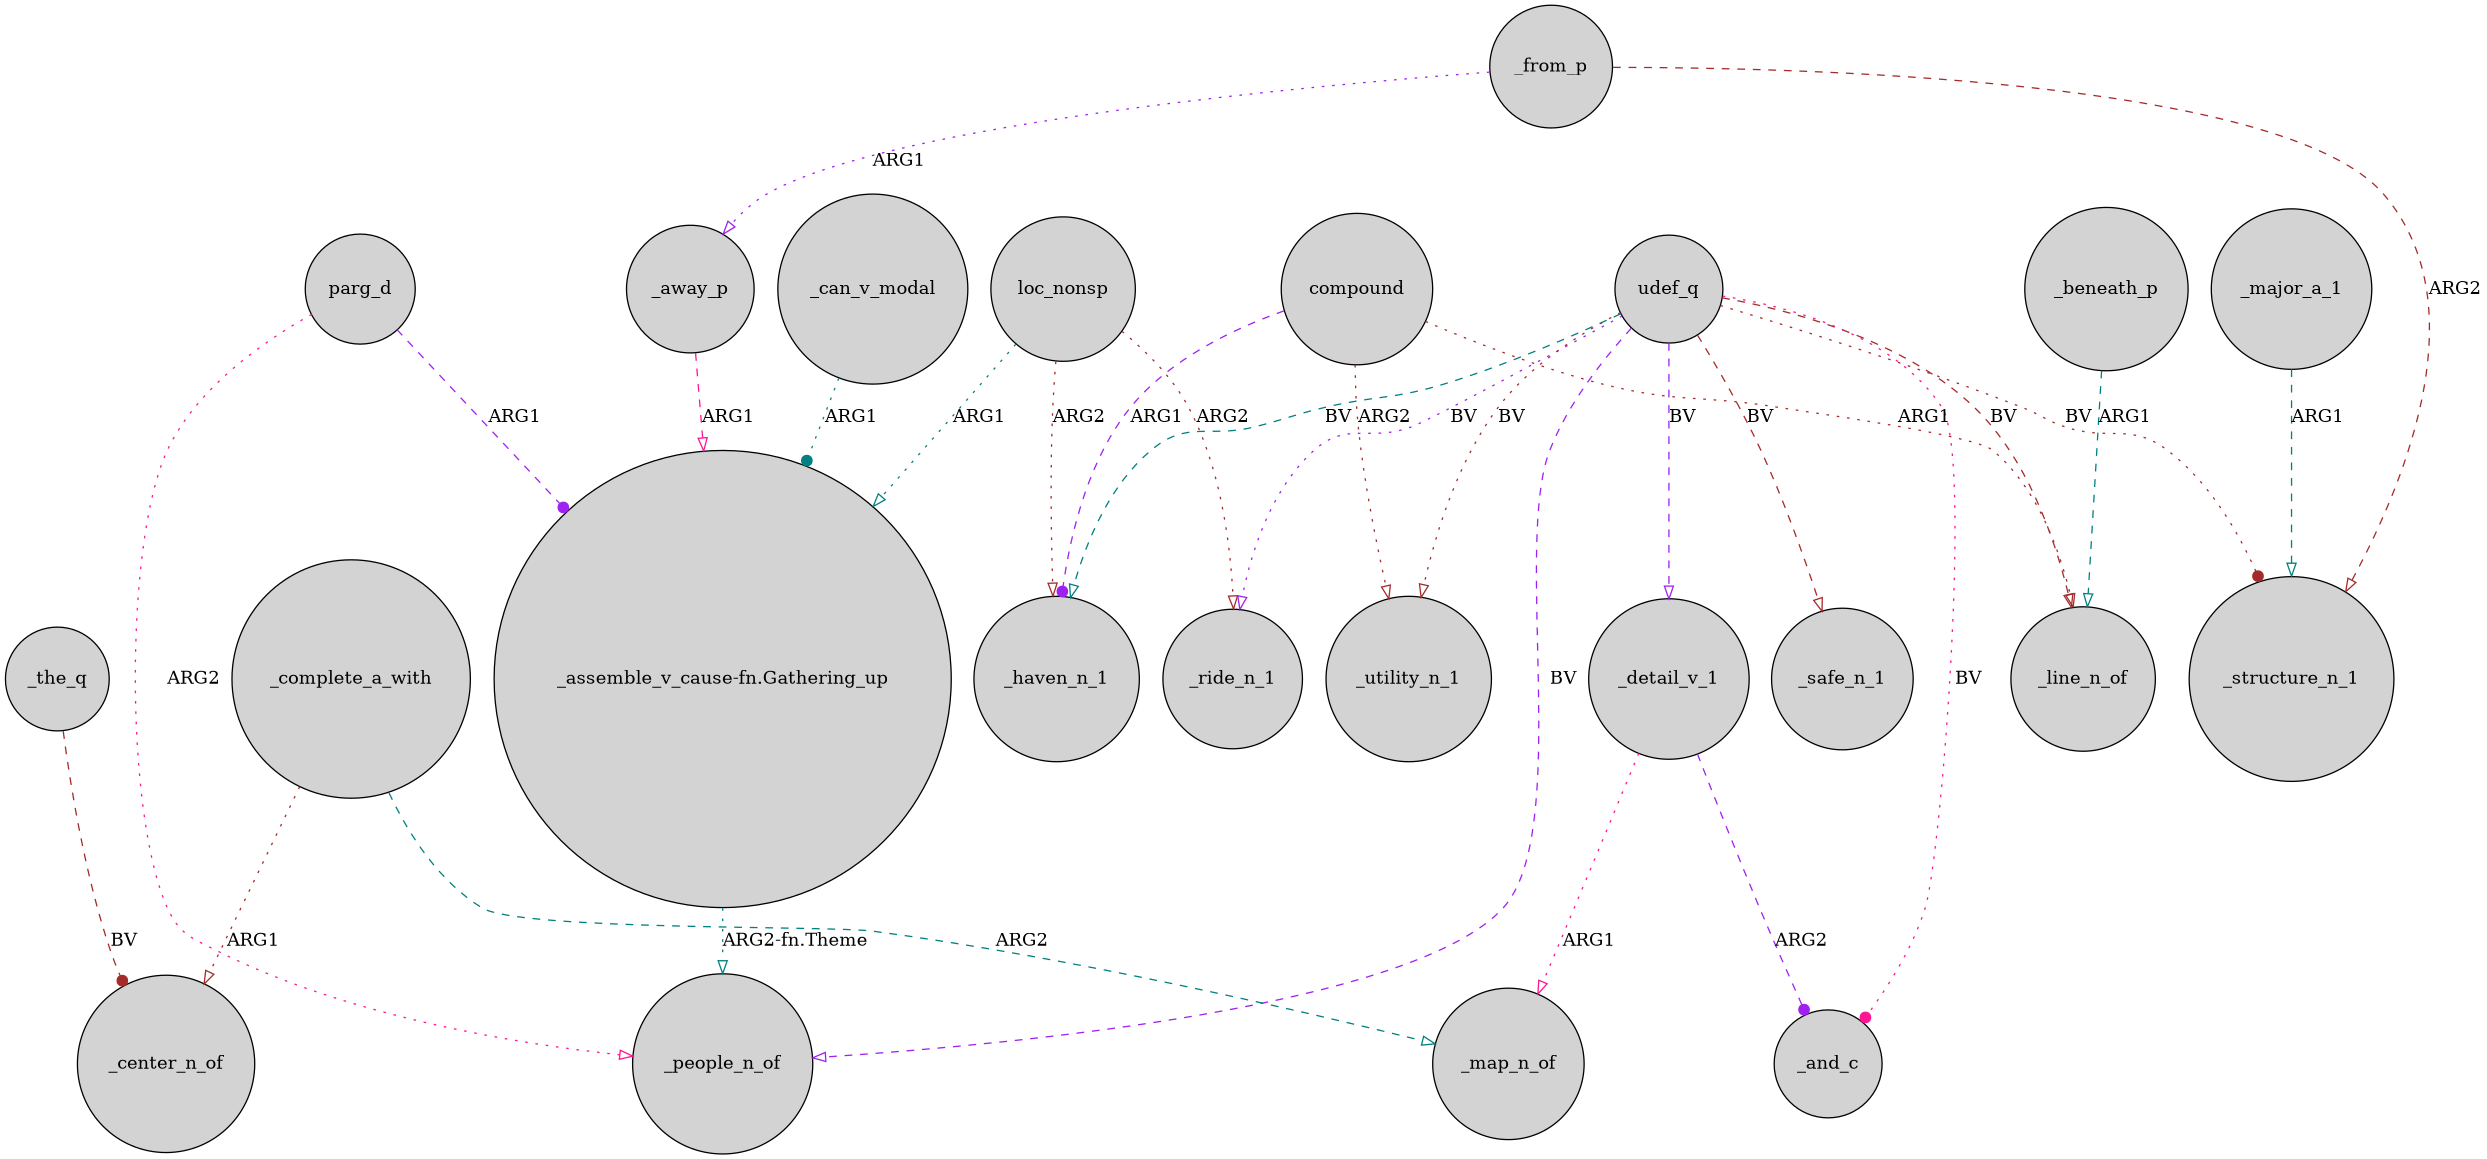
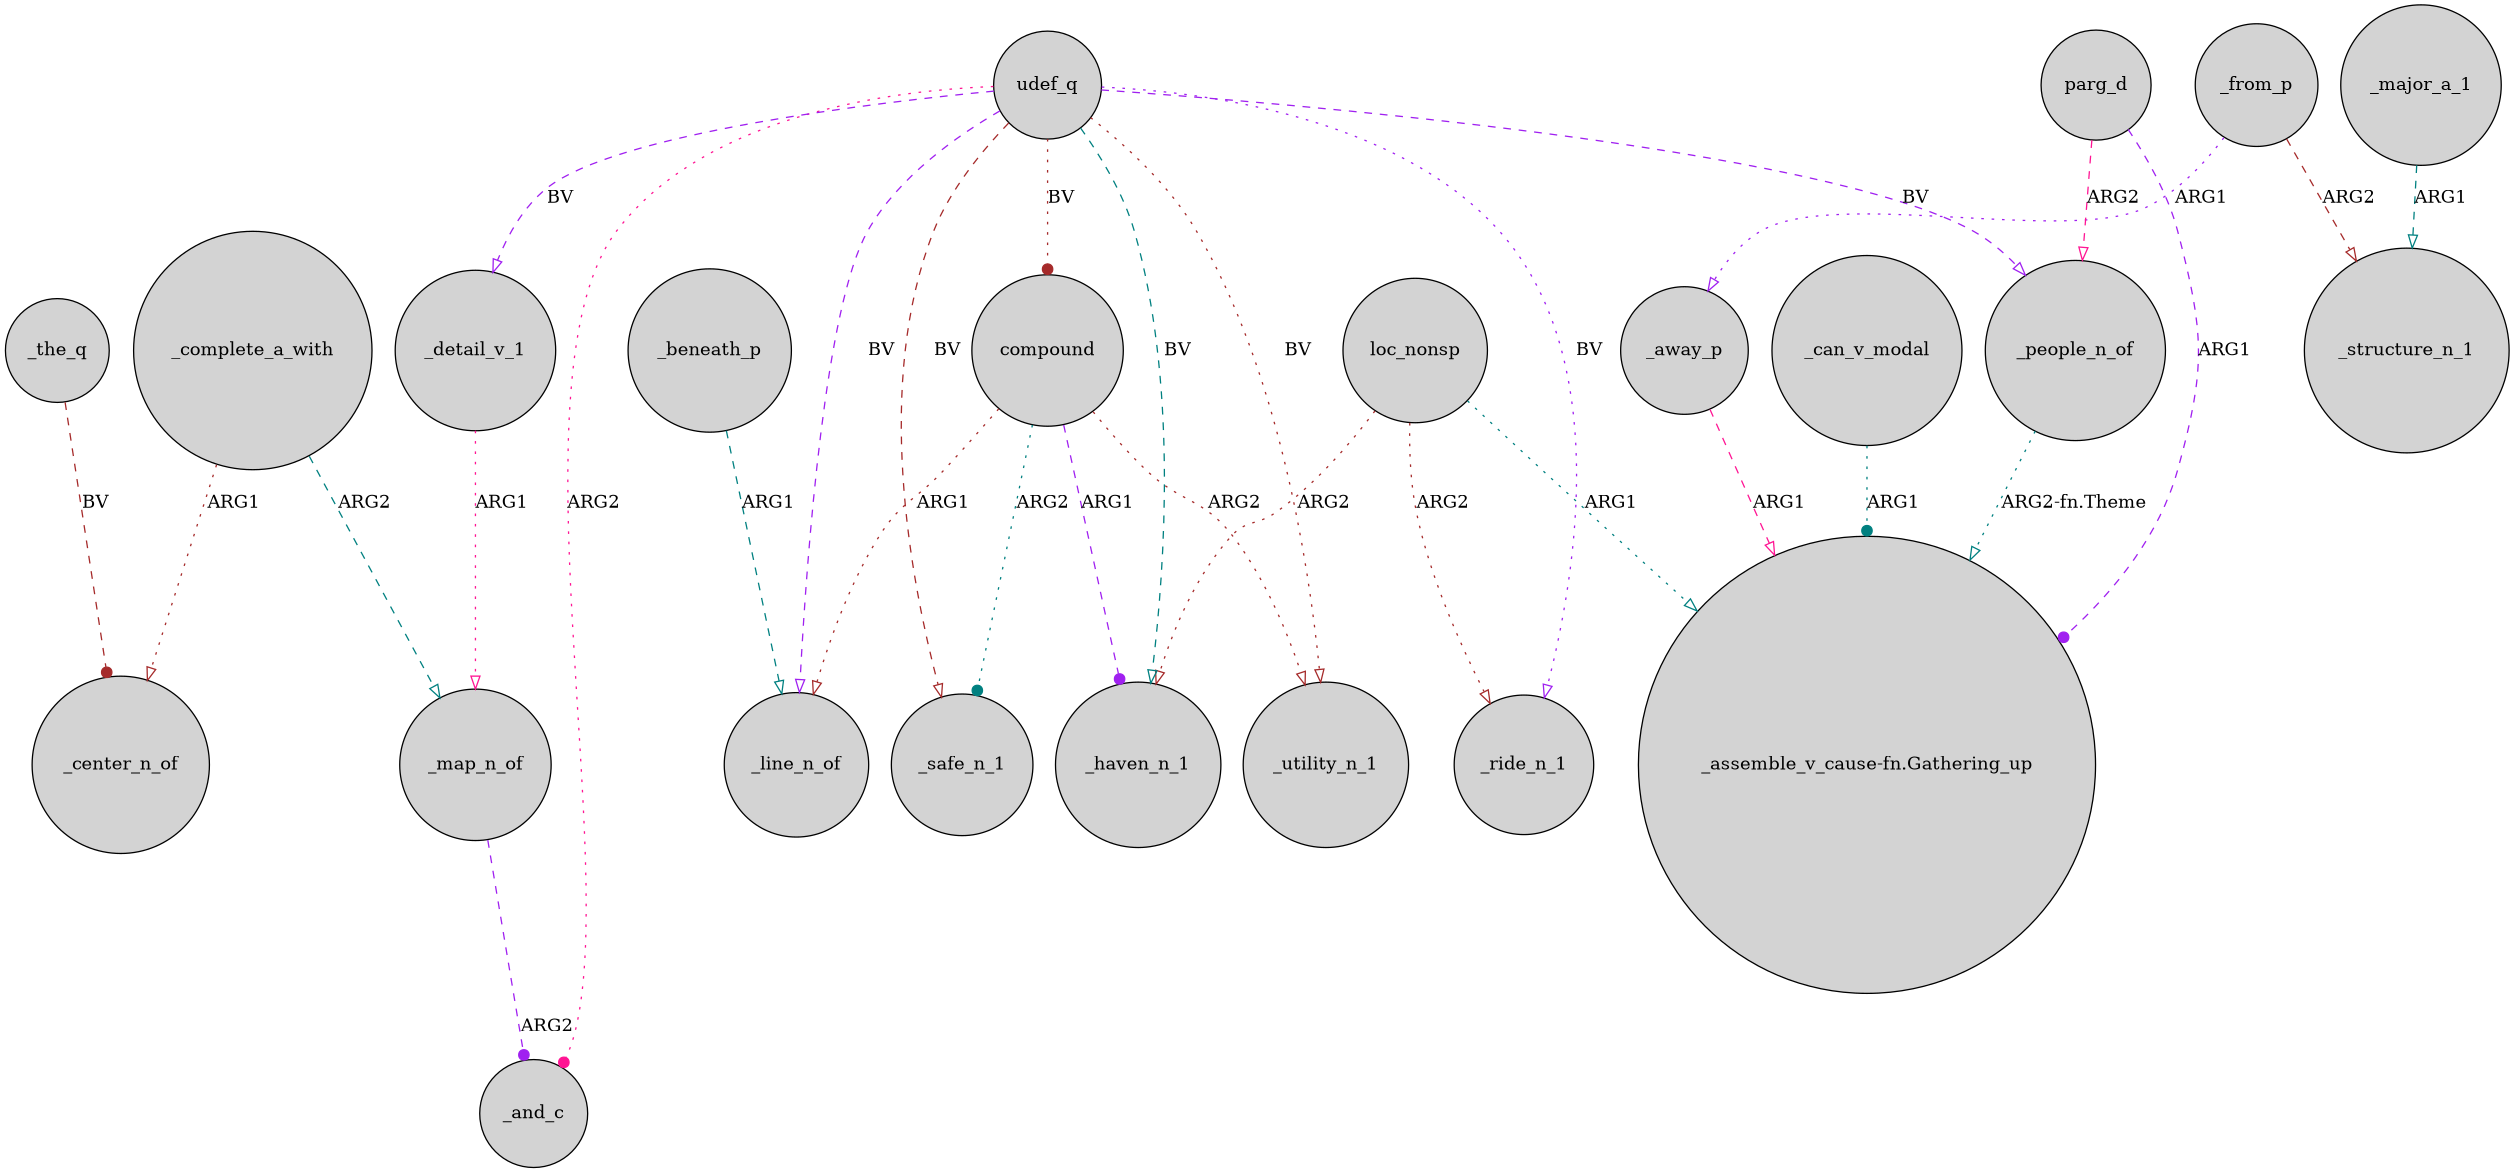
edge "udef_q" -> "_line_n_of": color brown -> purple
edge "udef_q" -> "_structure_n_1": now "udef_q" -> "compound"
edge "compound" -> "_safe_n_1": added, label "ARG2"
edge "udef_q" -> "_and_c": label "BV" -> "ARG2"
edge "parg_d" -> "_people_n_of": style dotted -> dashed
edge "_detail_v_1" -> "_and_c": now "_map_n_of" -> "_and_c"
edge "_assemble_v_cause-fn.Gathering_up" -> "_people_n_of": reversed
